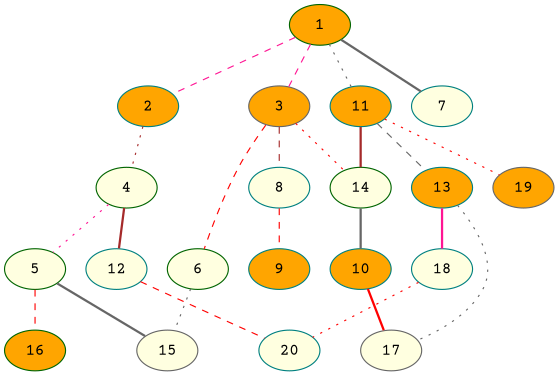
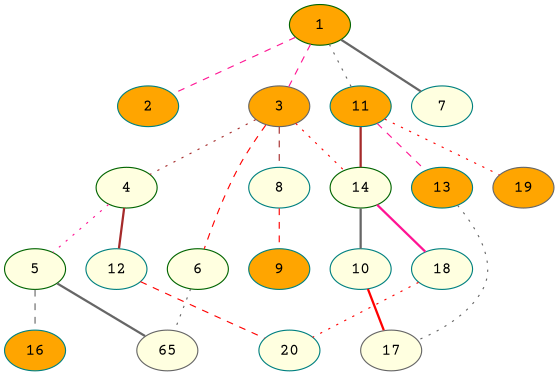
edge "2" -- "4": now "3" -- "4"
edge "11" -- "13": color gray40 -> deeppink
edge "13" -- "18": now "14" -- "18"
node "10": fillcolor orange -> lightyellow
edge "5" -- "16": color red -> gray40
node "16": color darkgreen -> teal
node "15": label "15" -> "65"
